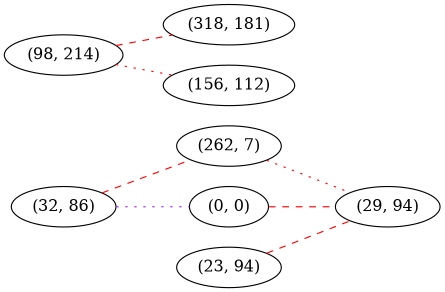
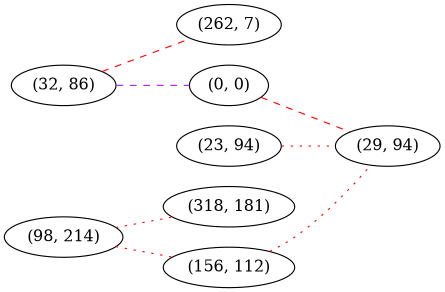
edge "(318, 181)" -- "(98, 214)": style dashed -> dotted
edge "(262, 7)" -- "(29, 94)": now "(156, 112)" -- "(29, 94)"
edge "(32, 86)" -- "(0, 0)": style dotted -> dashed
edge "(29, 94)" -- "(23, 94)": style dashed -> dotted
